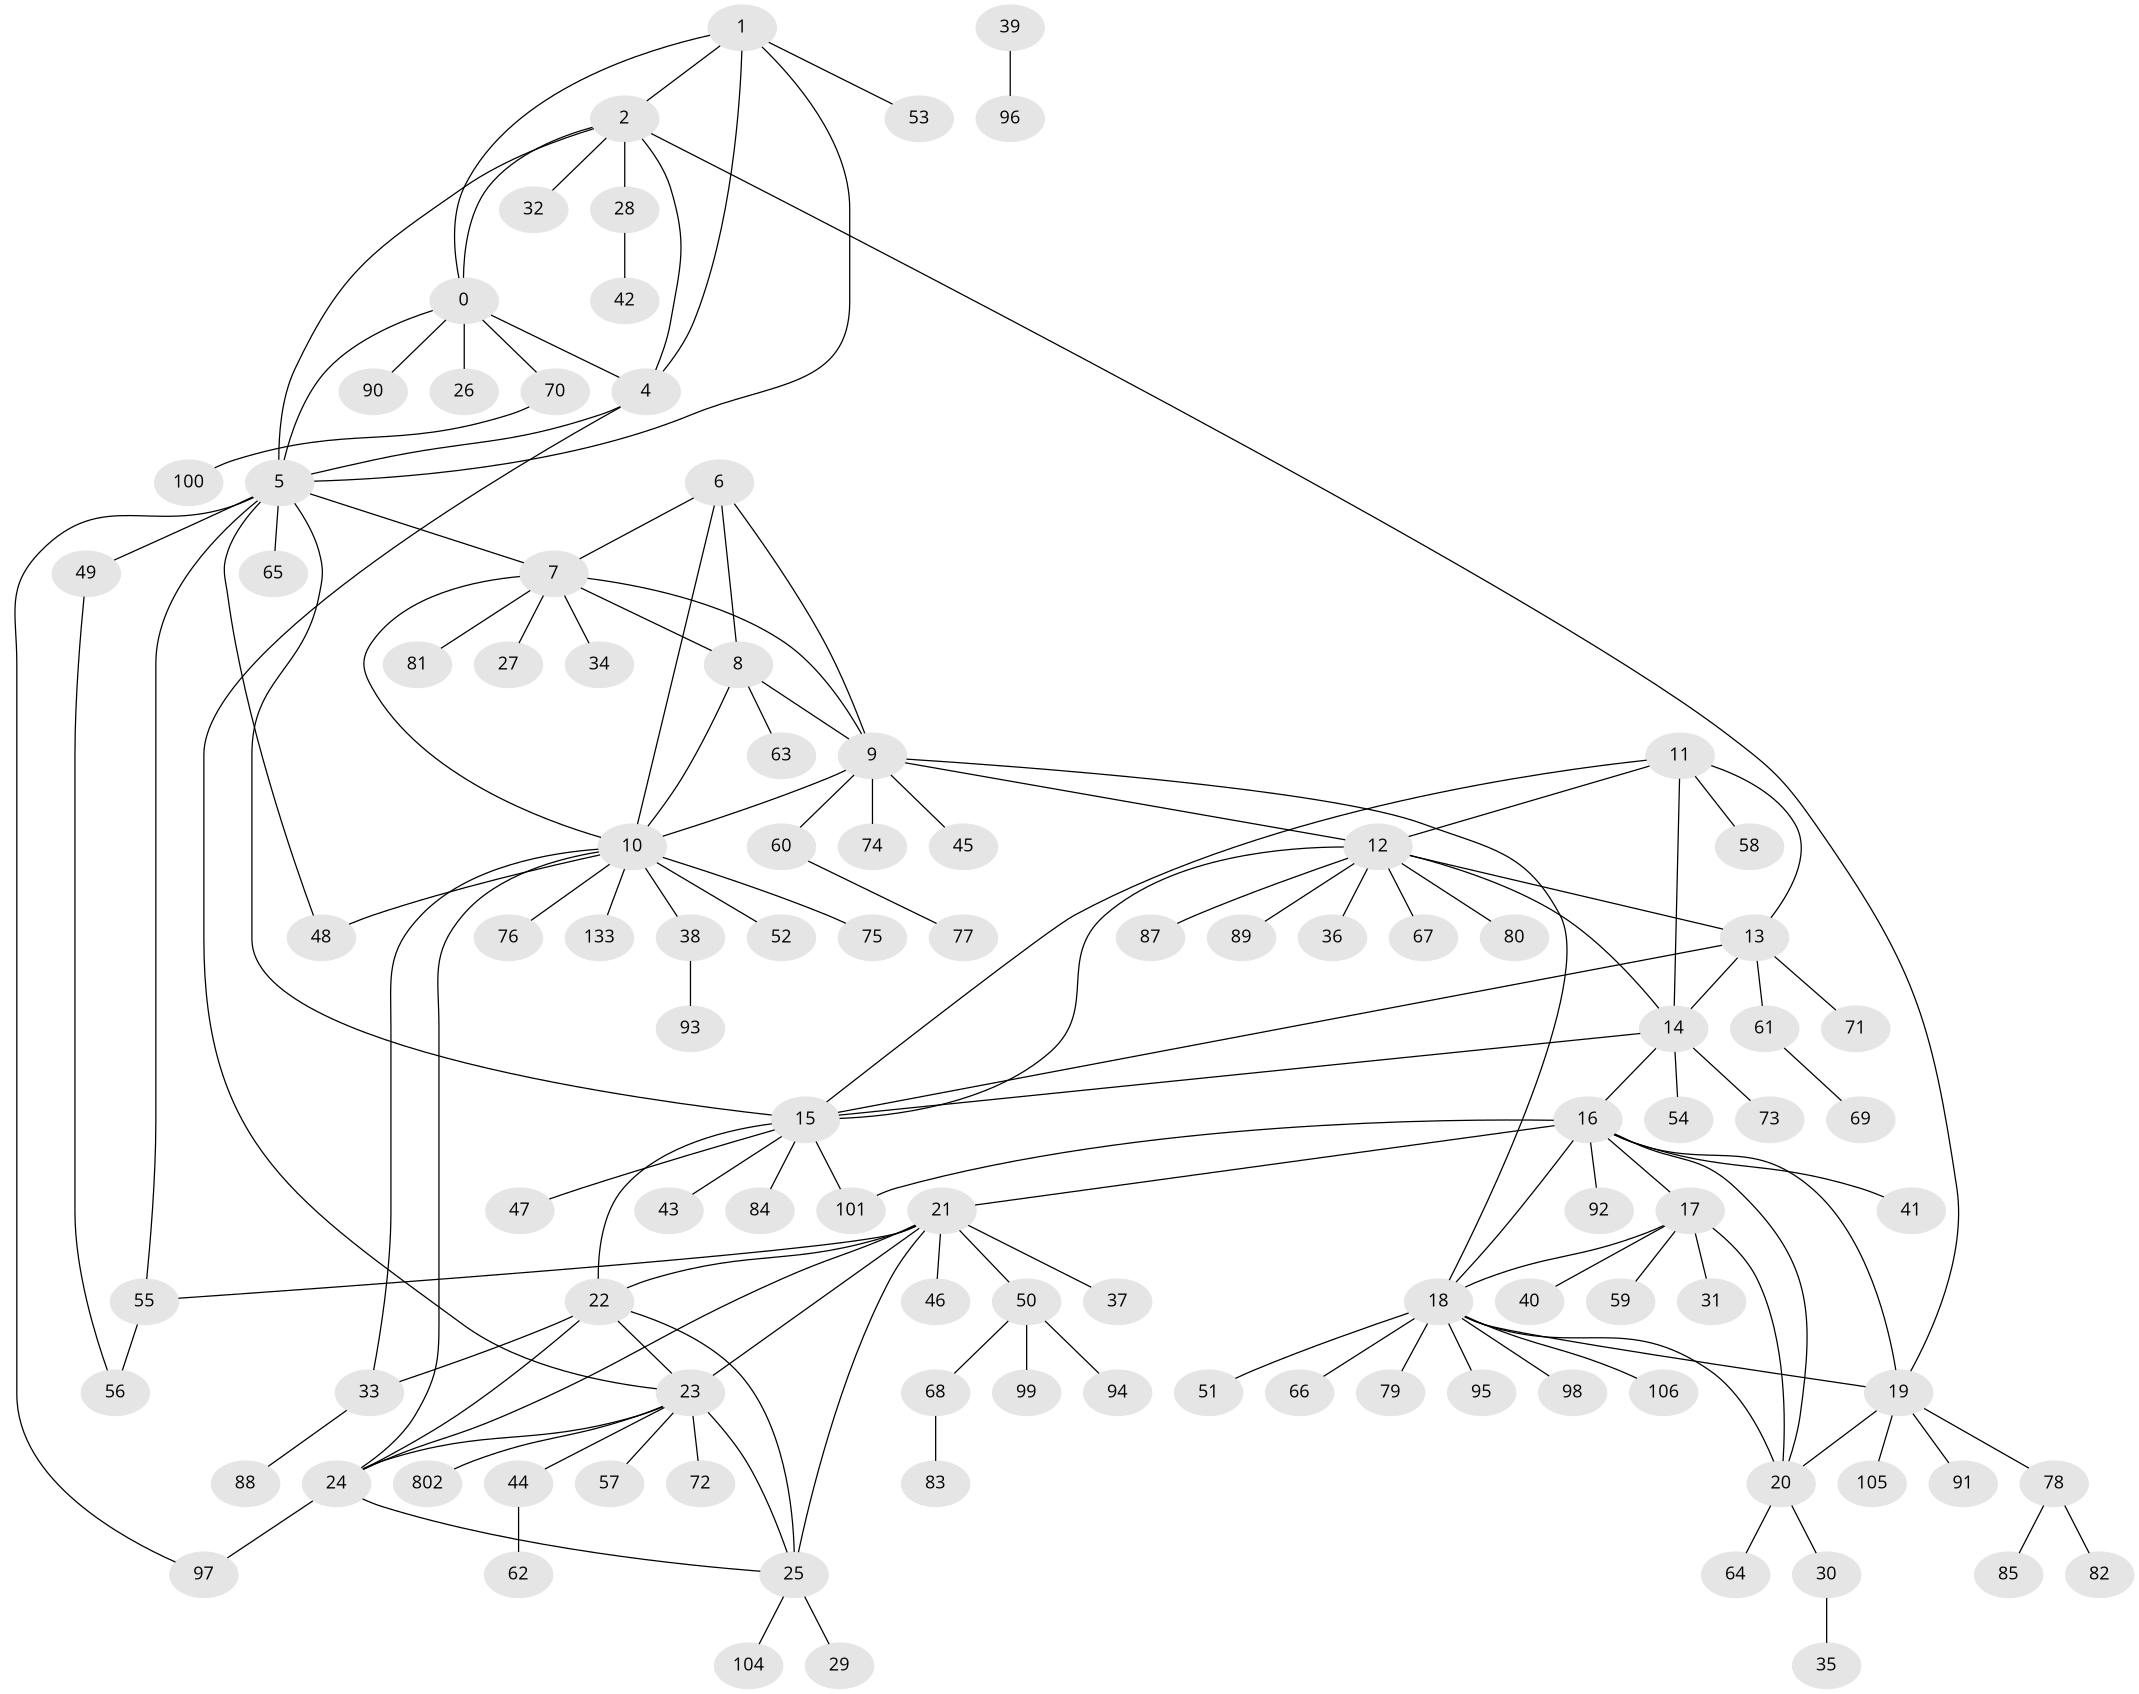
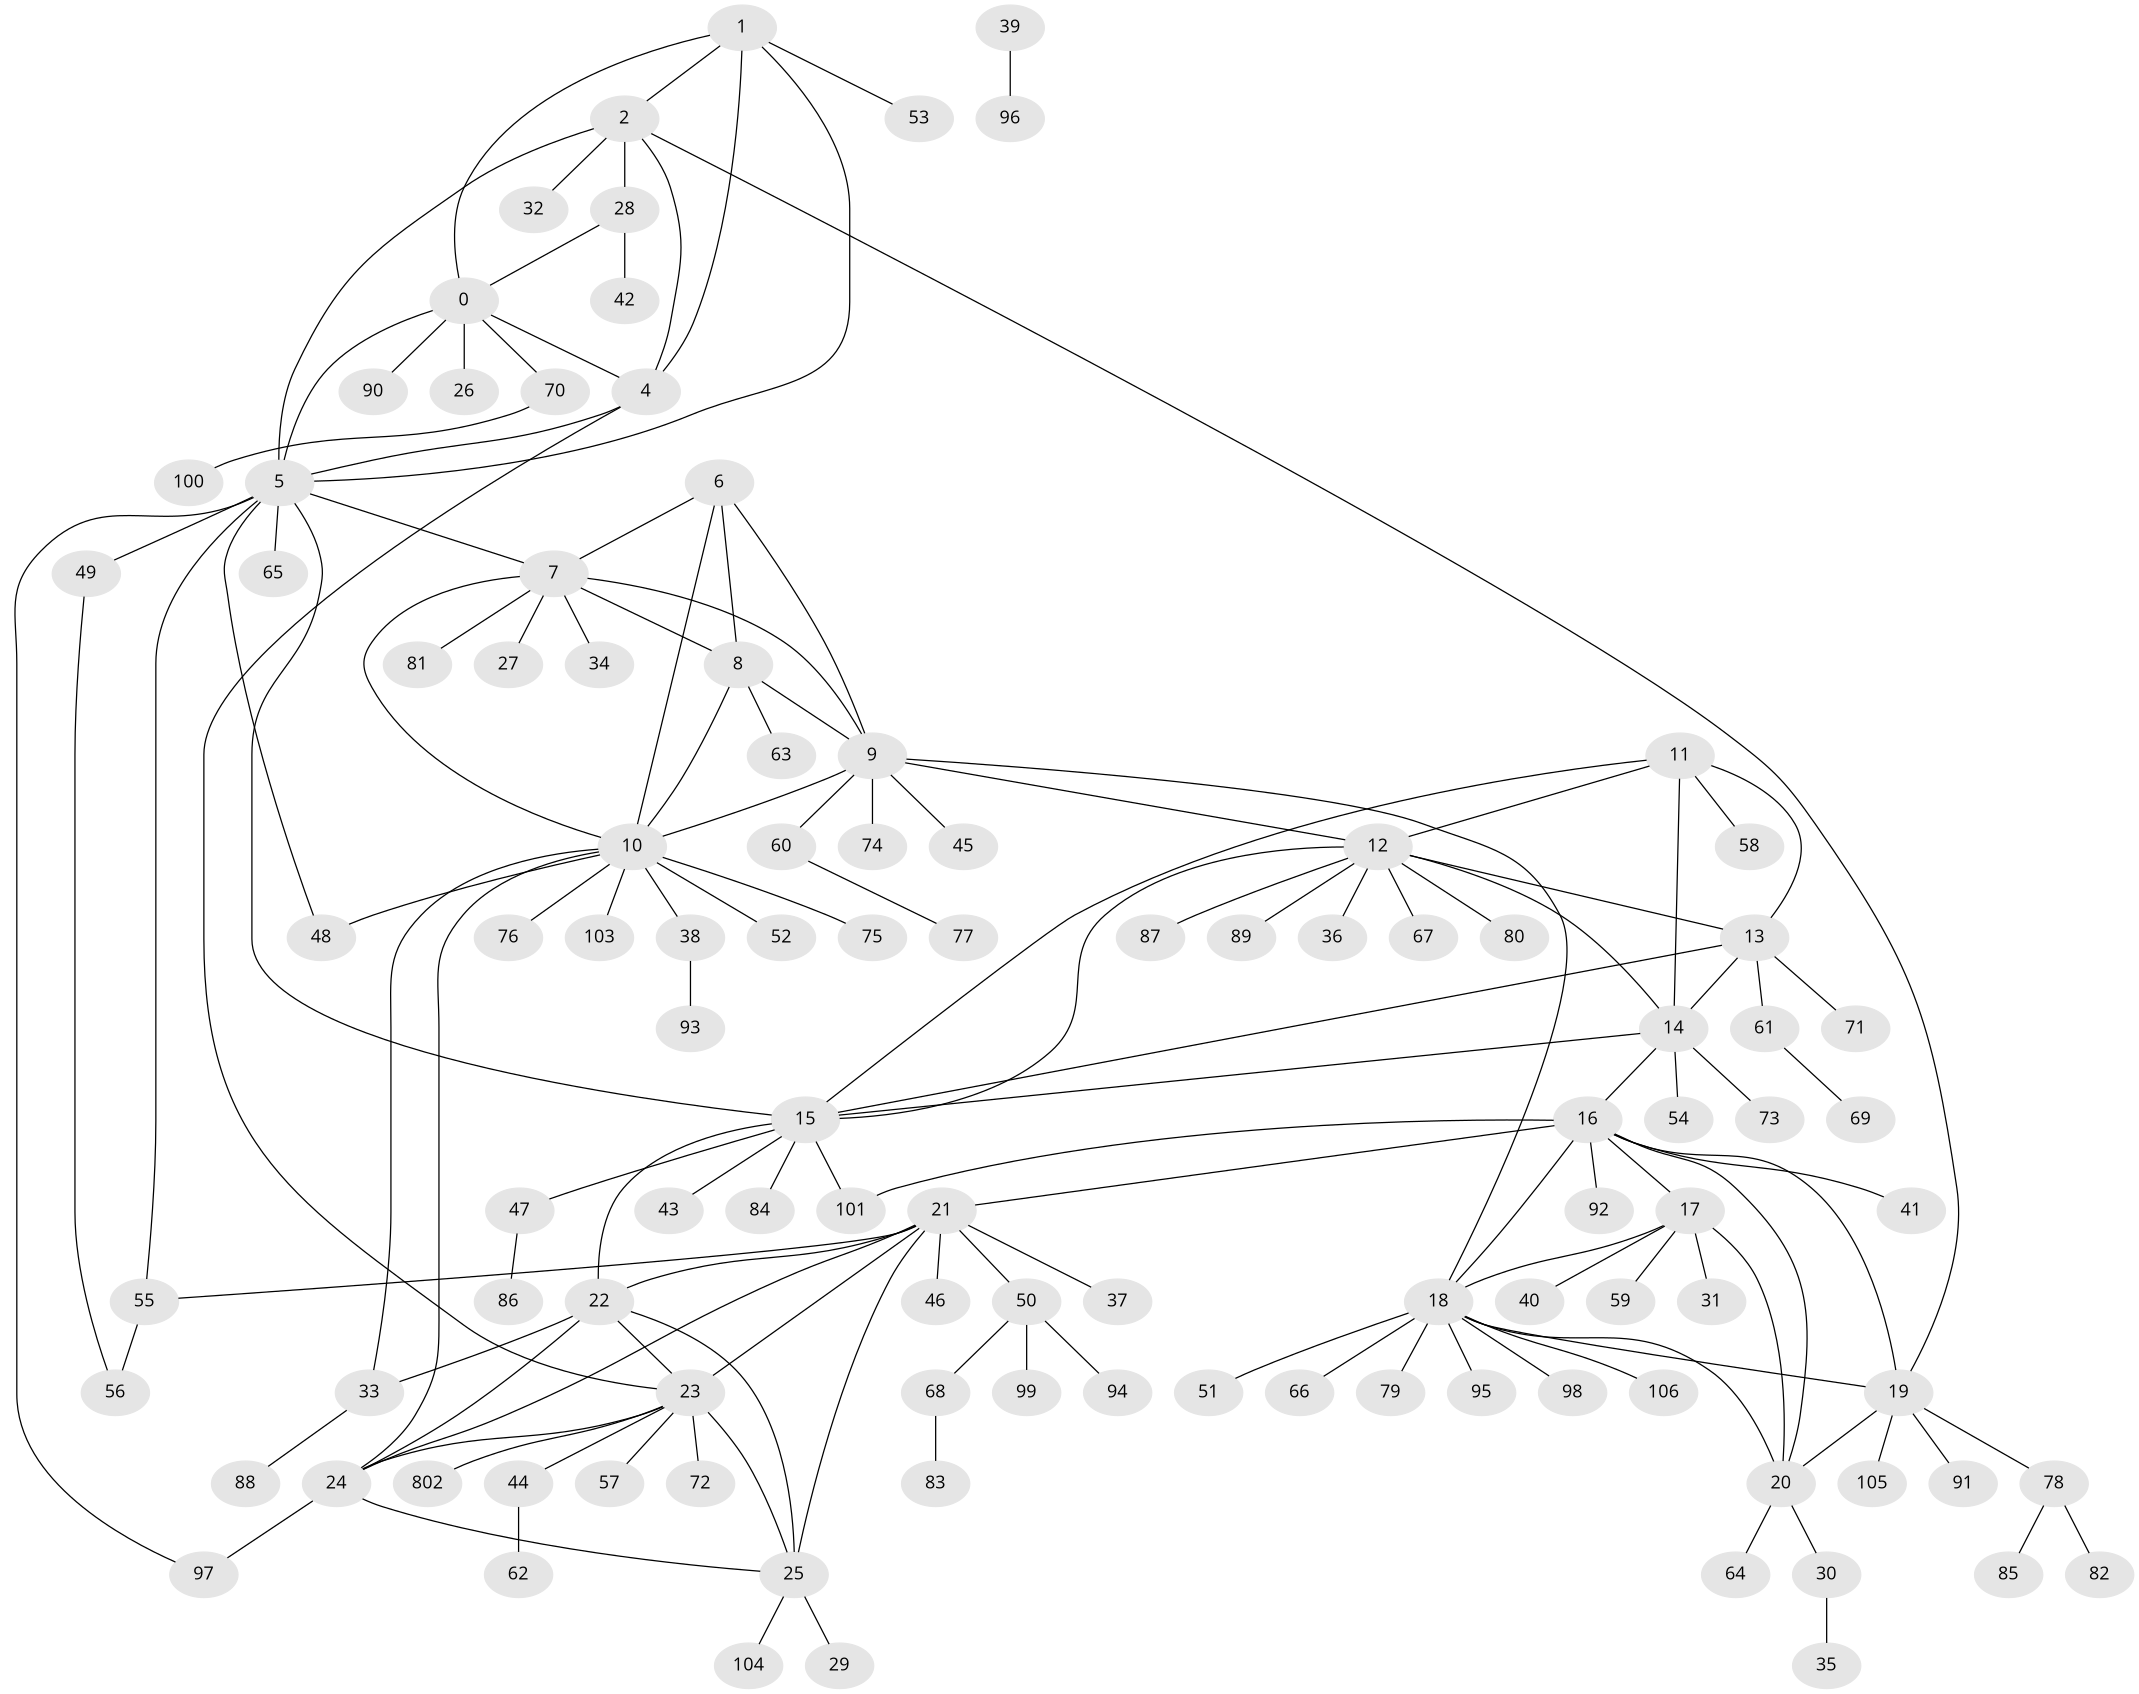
edge "2" -- "0": now "28" -- "0"
node "133": label "133" -> "103"
node "86": added
